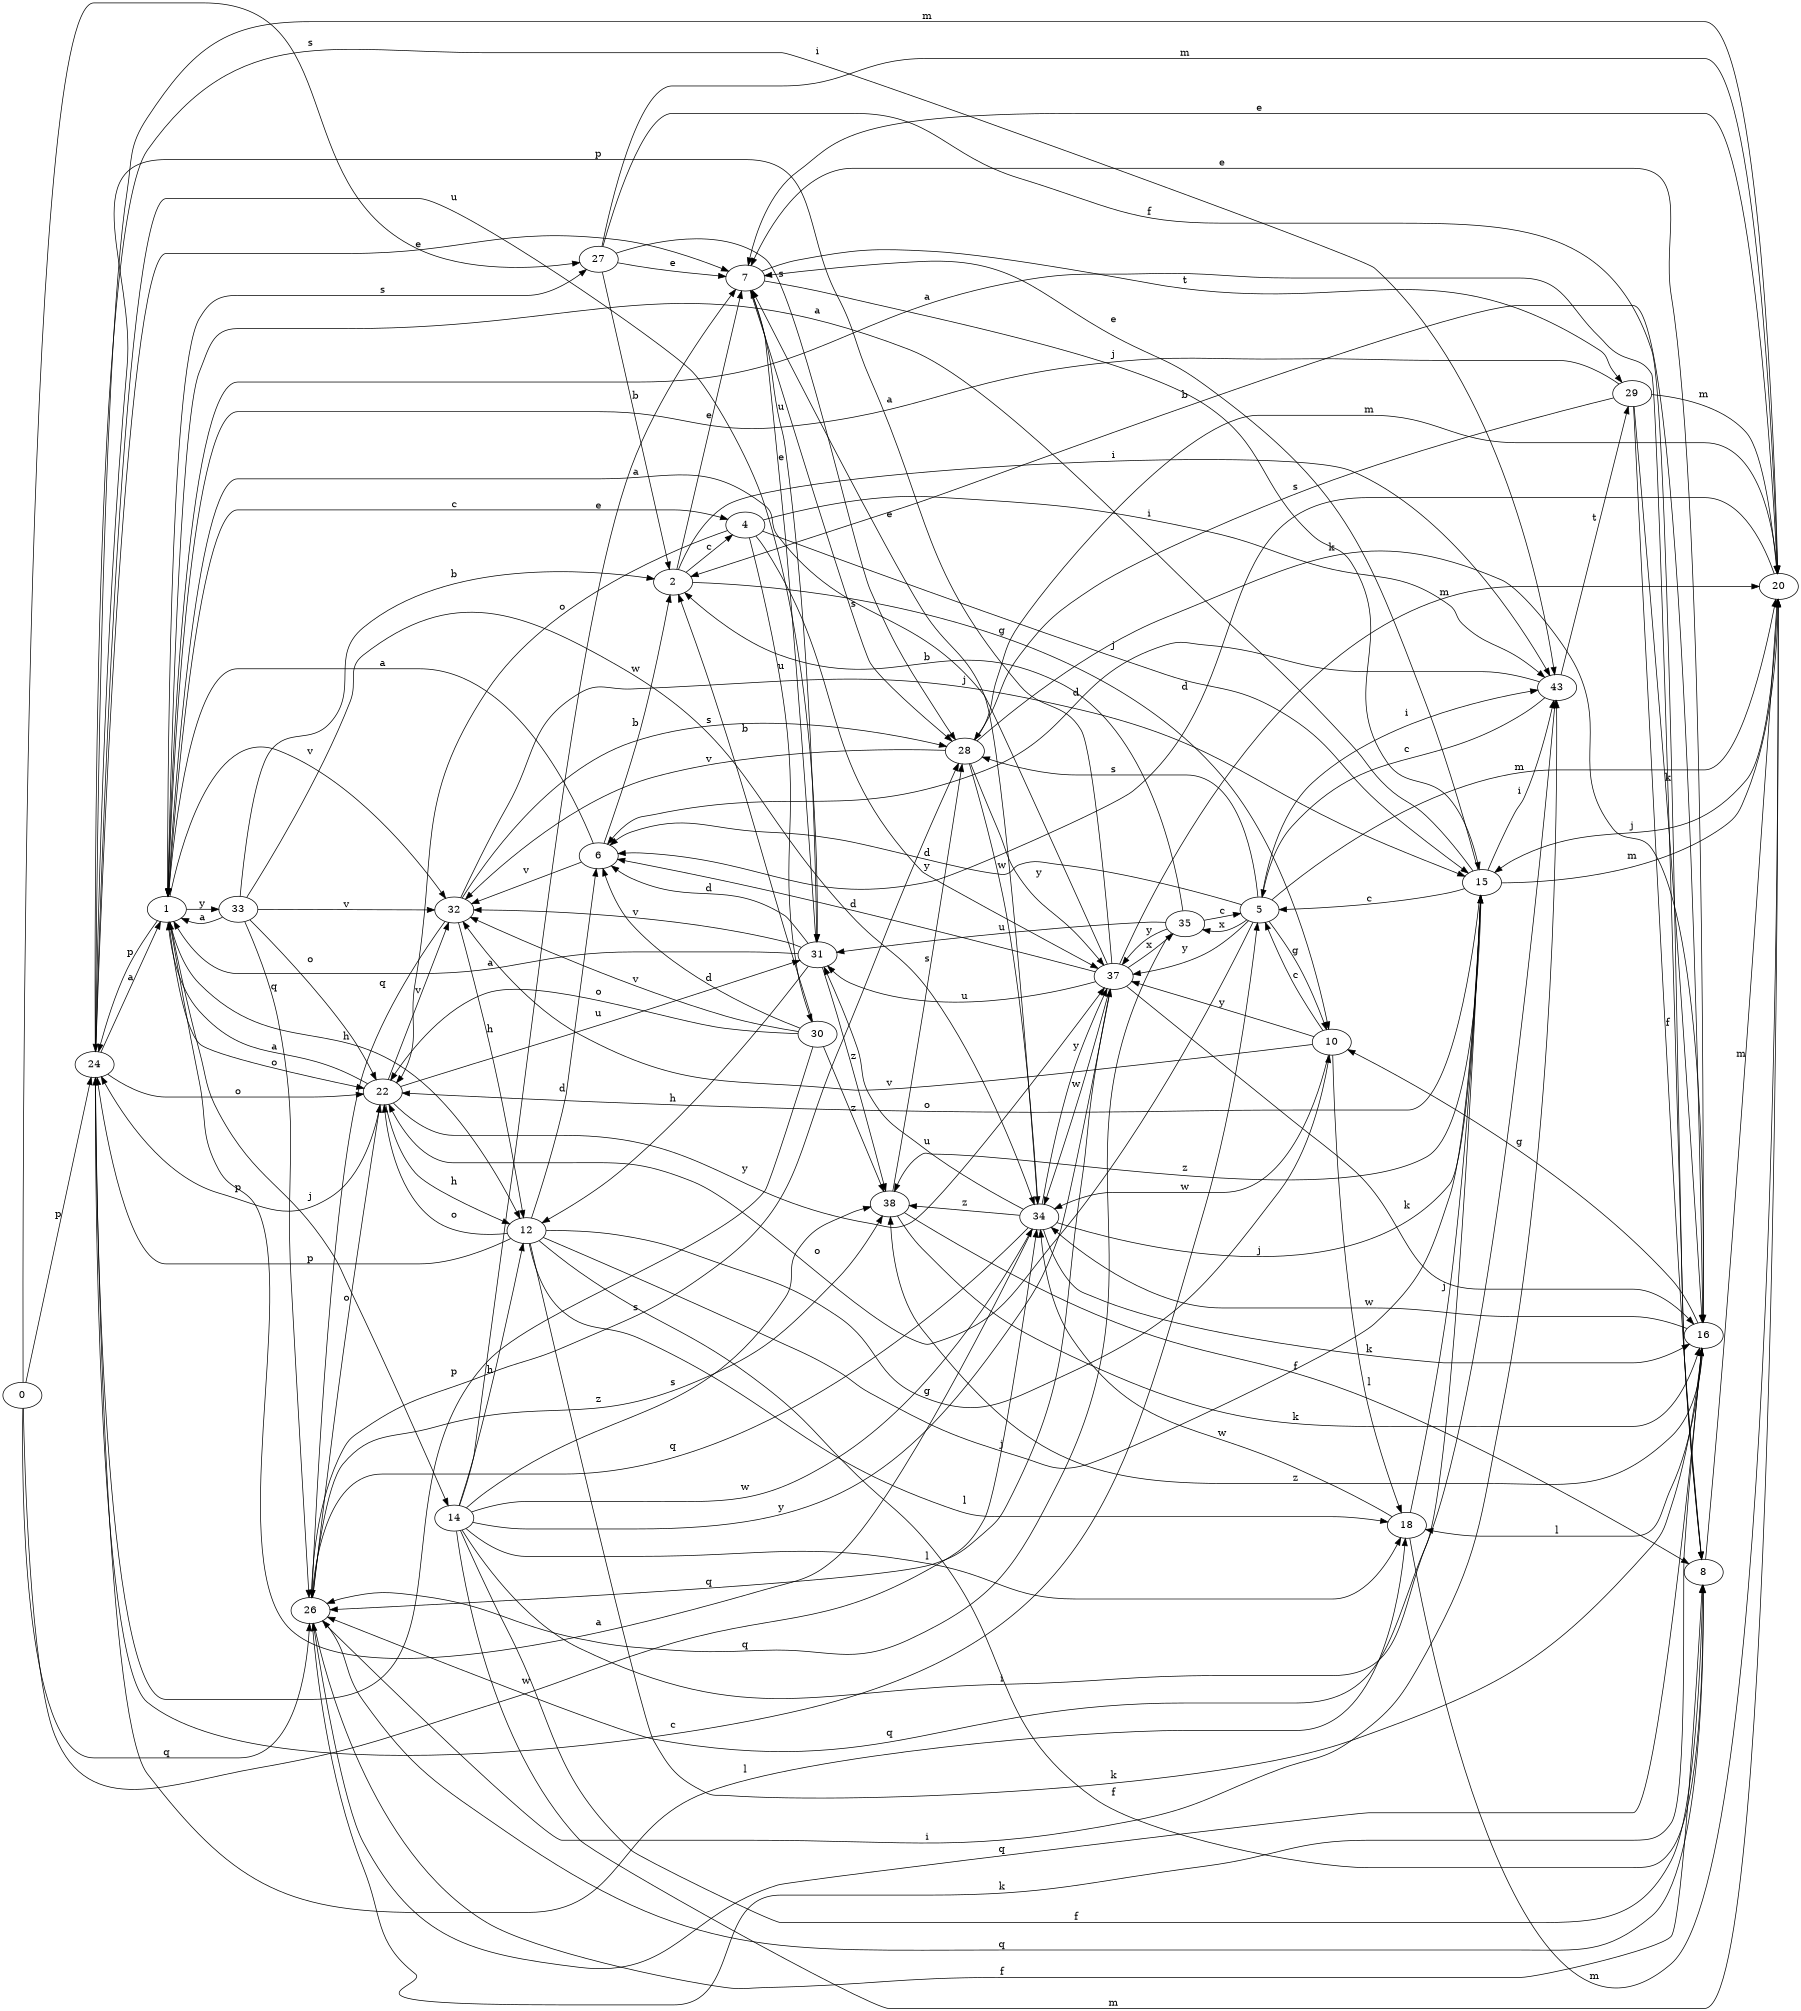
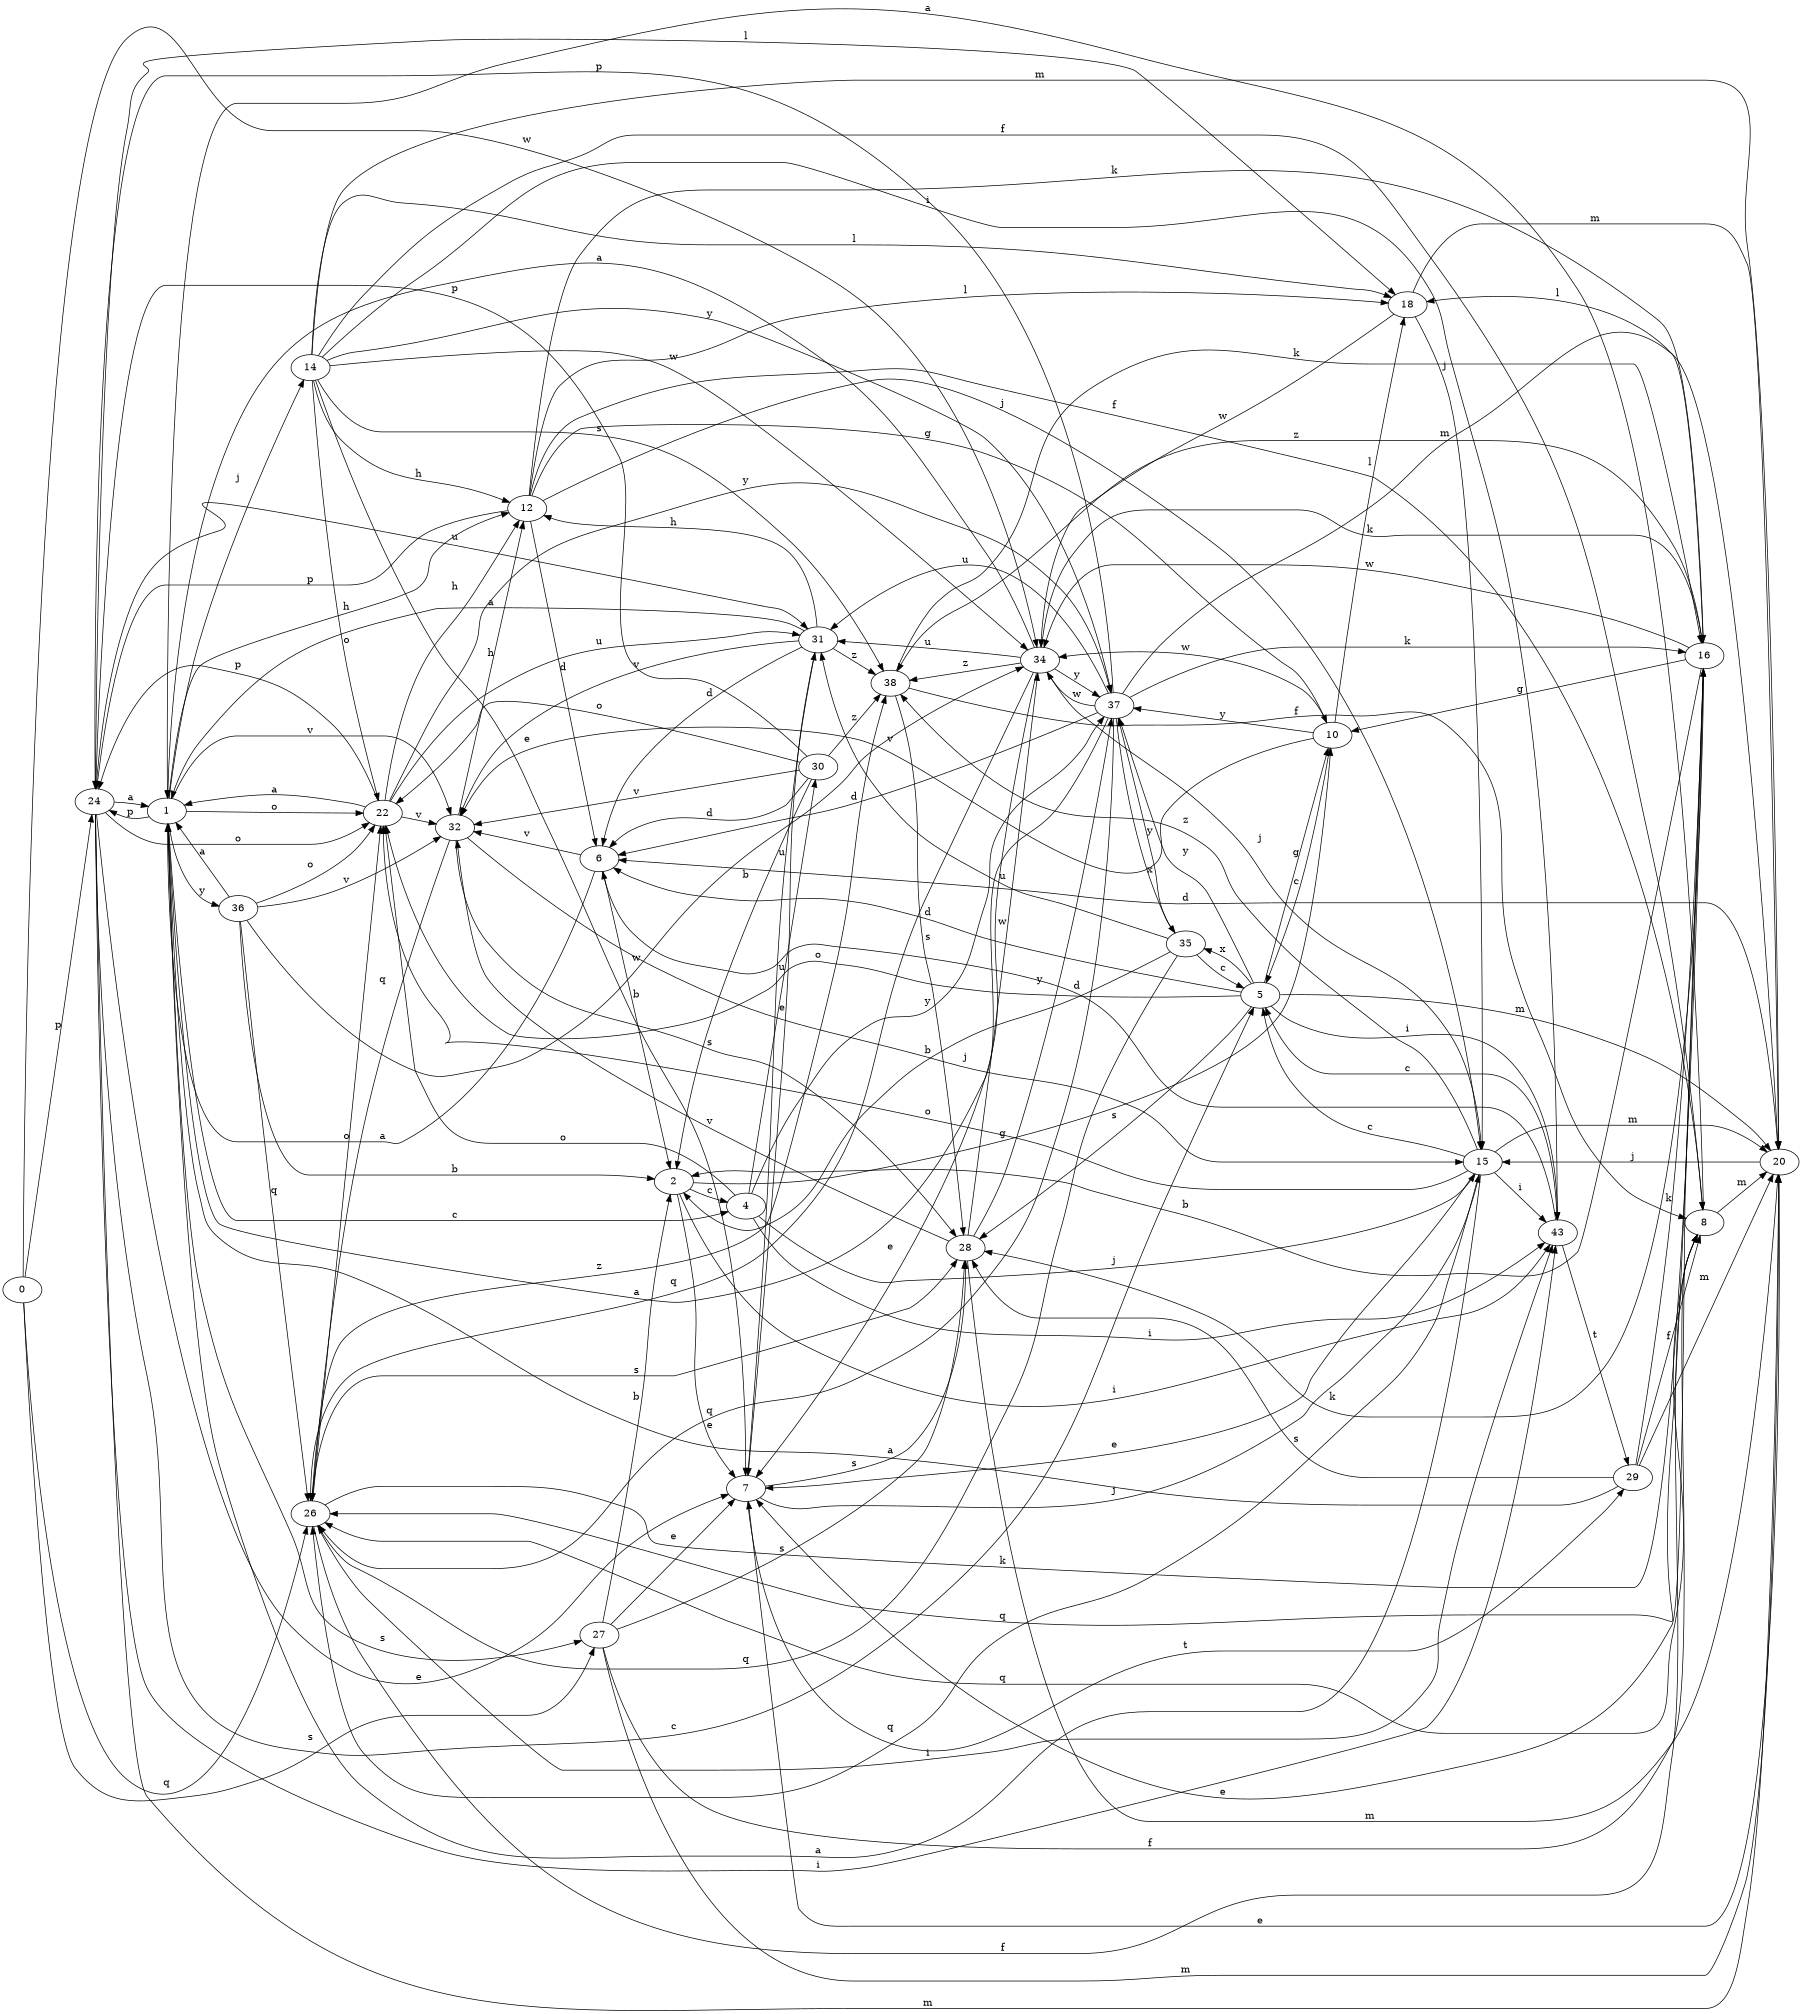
edge "28" -> "16": reversed
node "33": label "33" -> "36"
edge "12" -> "22": now "14" -> "22"
